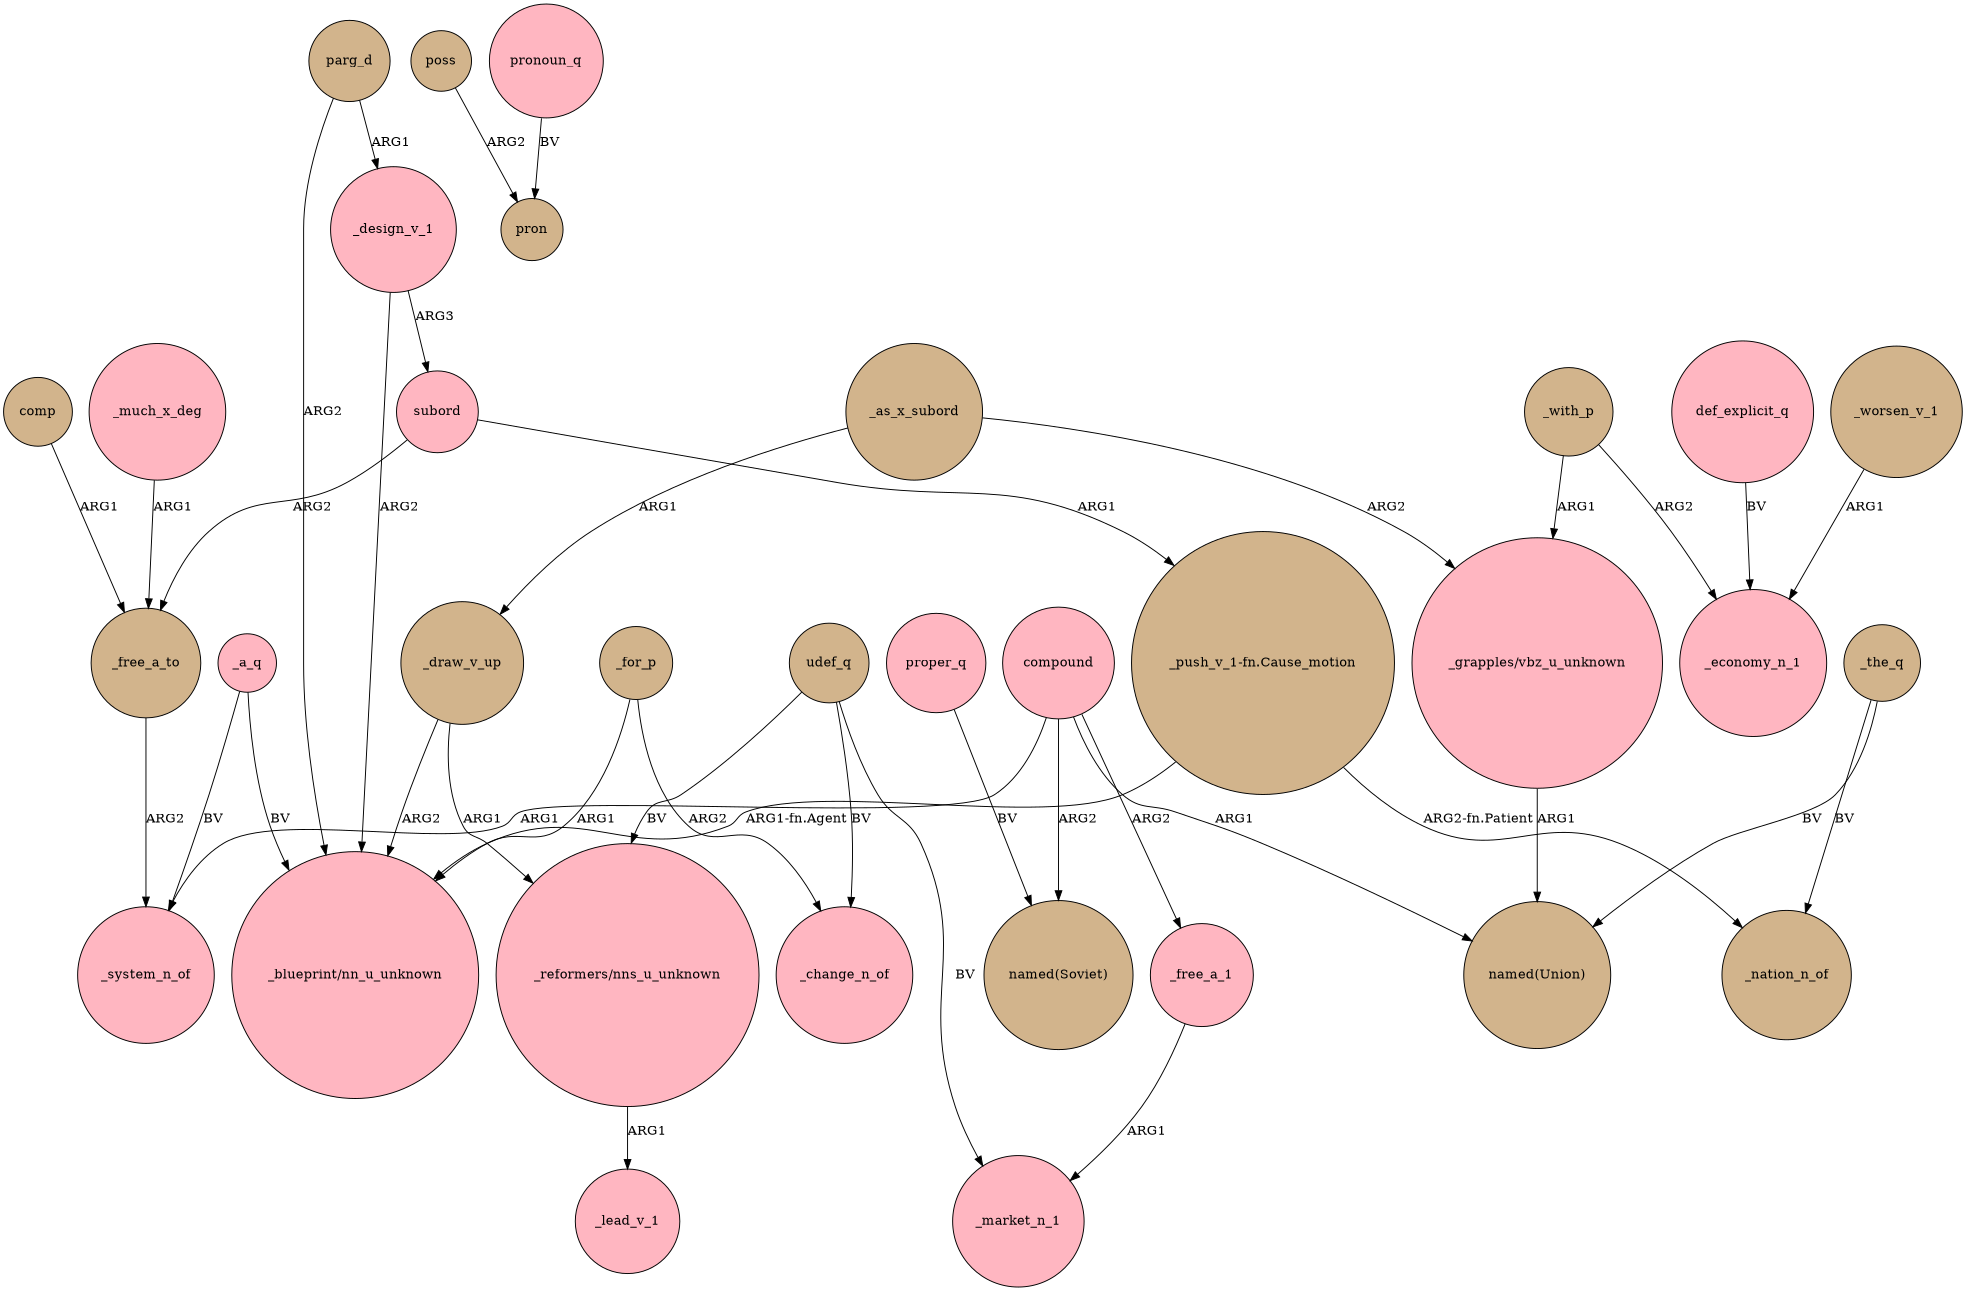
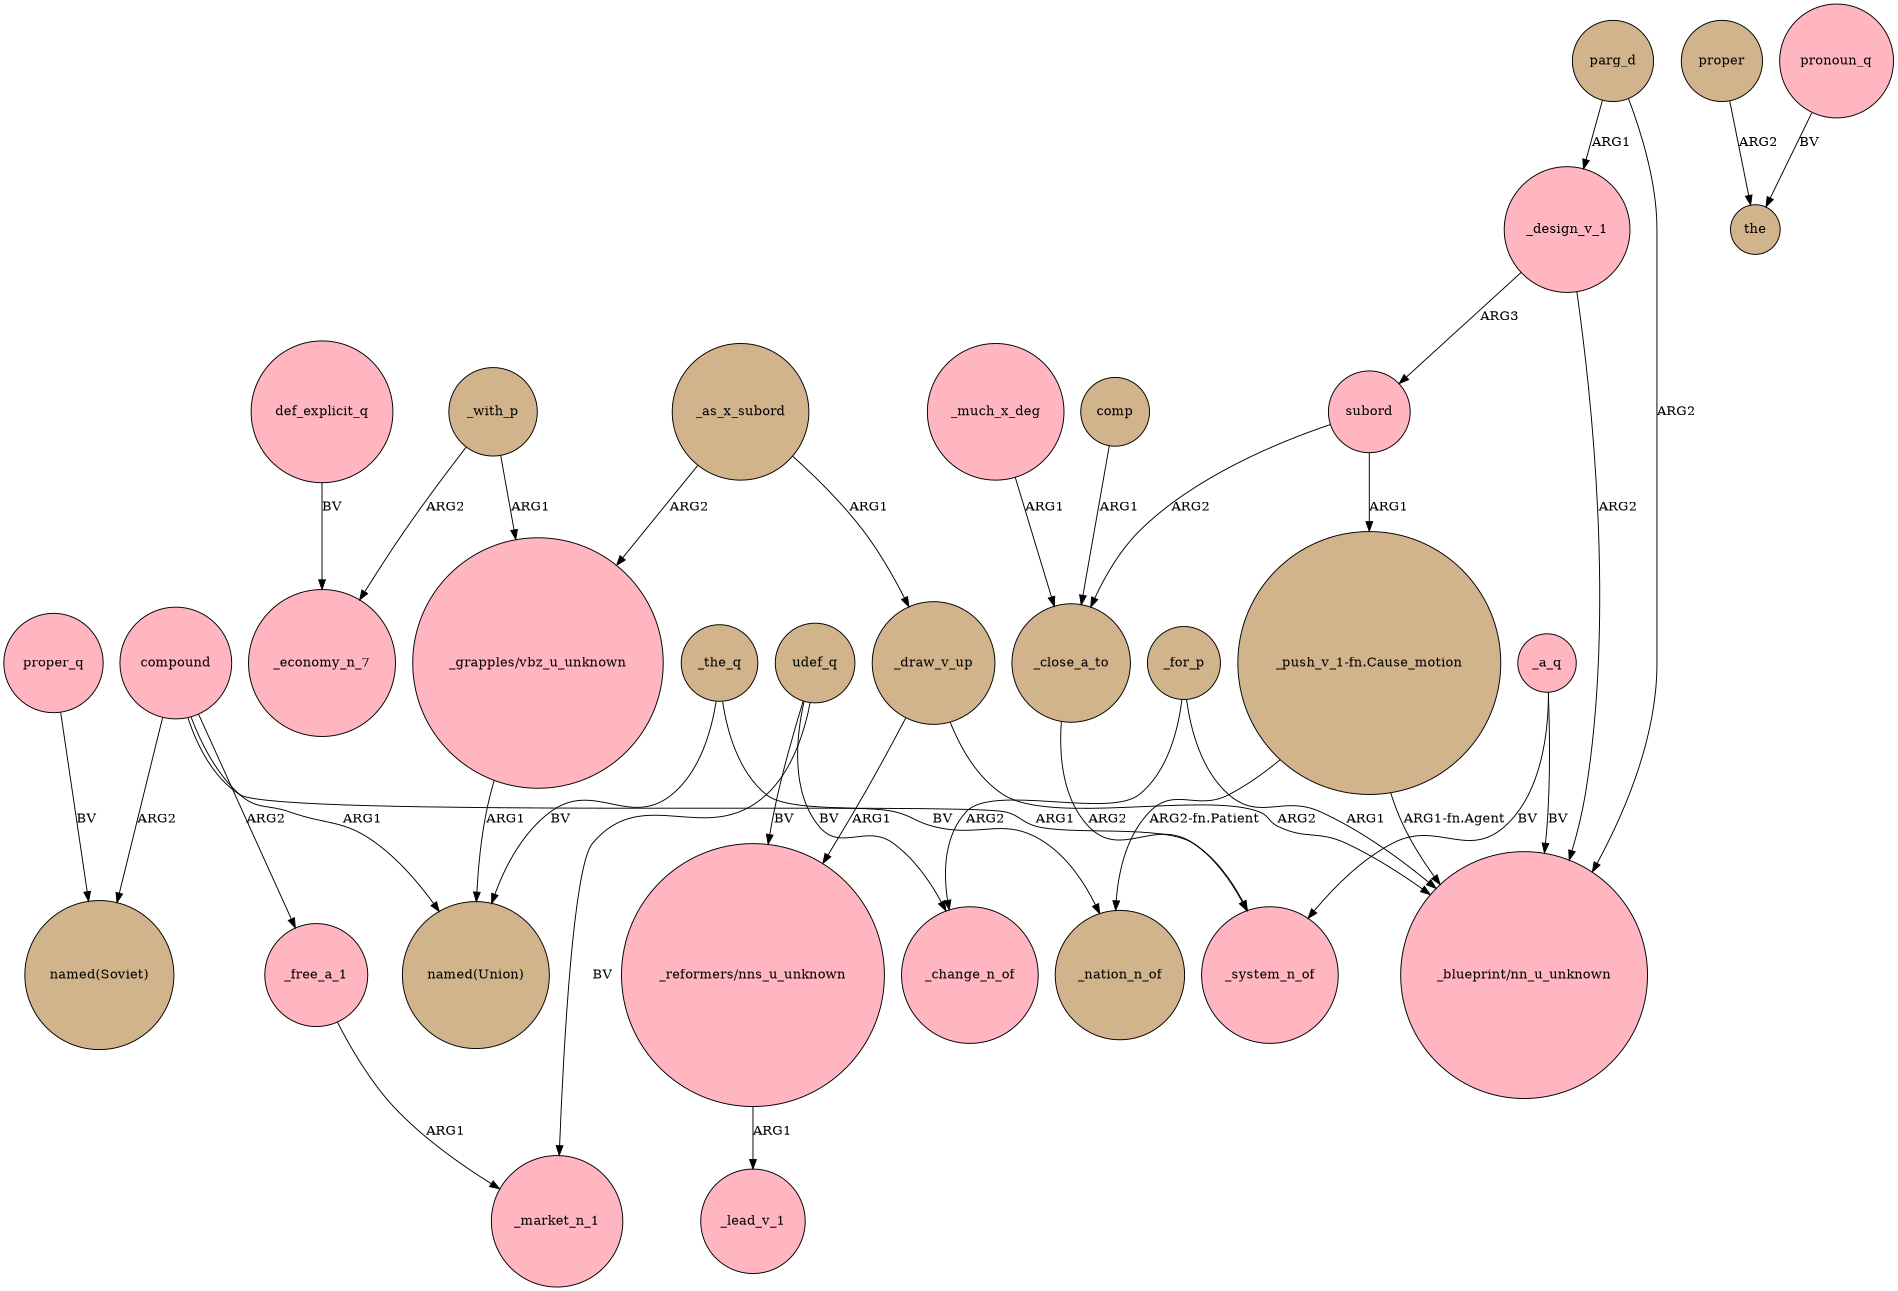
node "poss": label "poss" -> "proper"
node "pron": label "pron" -> "the"
node "_worsen_v_1": removed
node "_free_a_to": label "_free_a_to" -> "_close_a_to"
node "_economy_n_1": label "_economy_n_1" -> "_economy_n_7"
